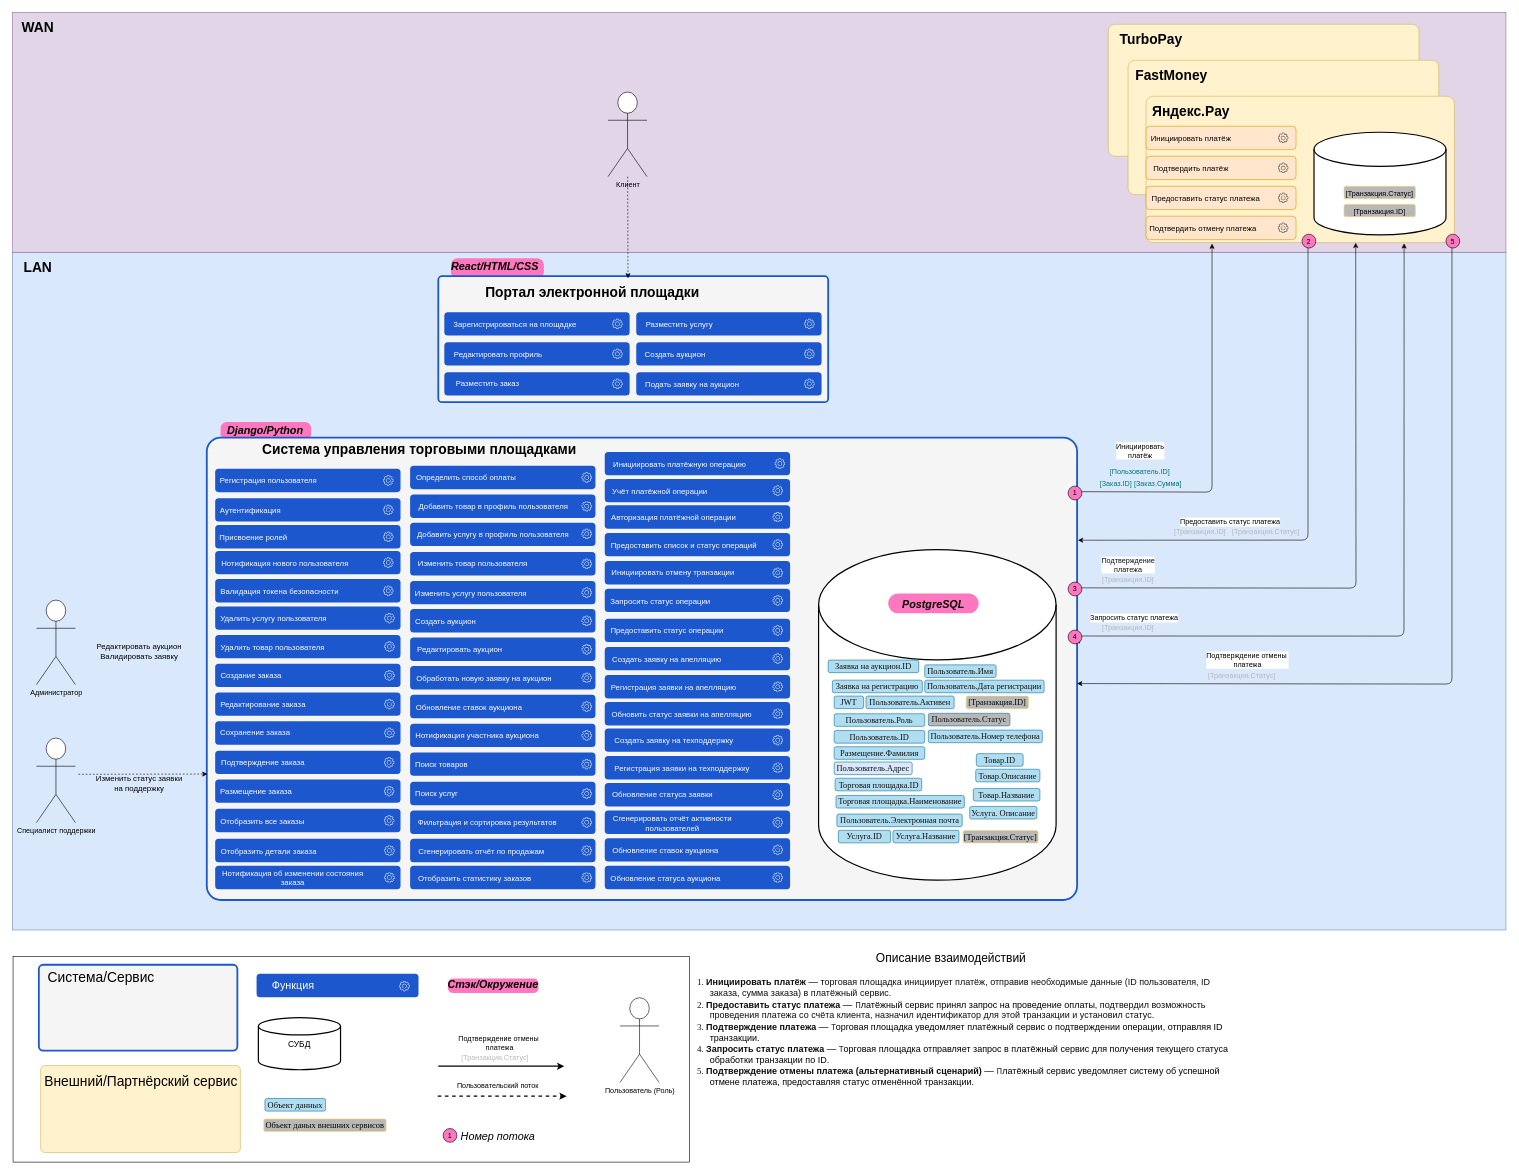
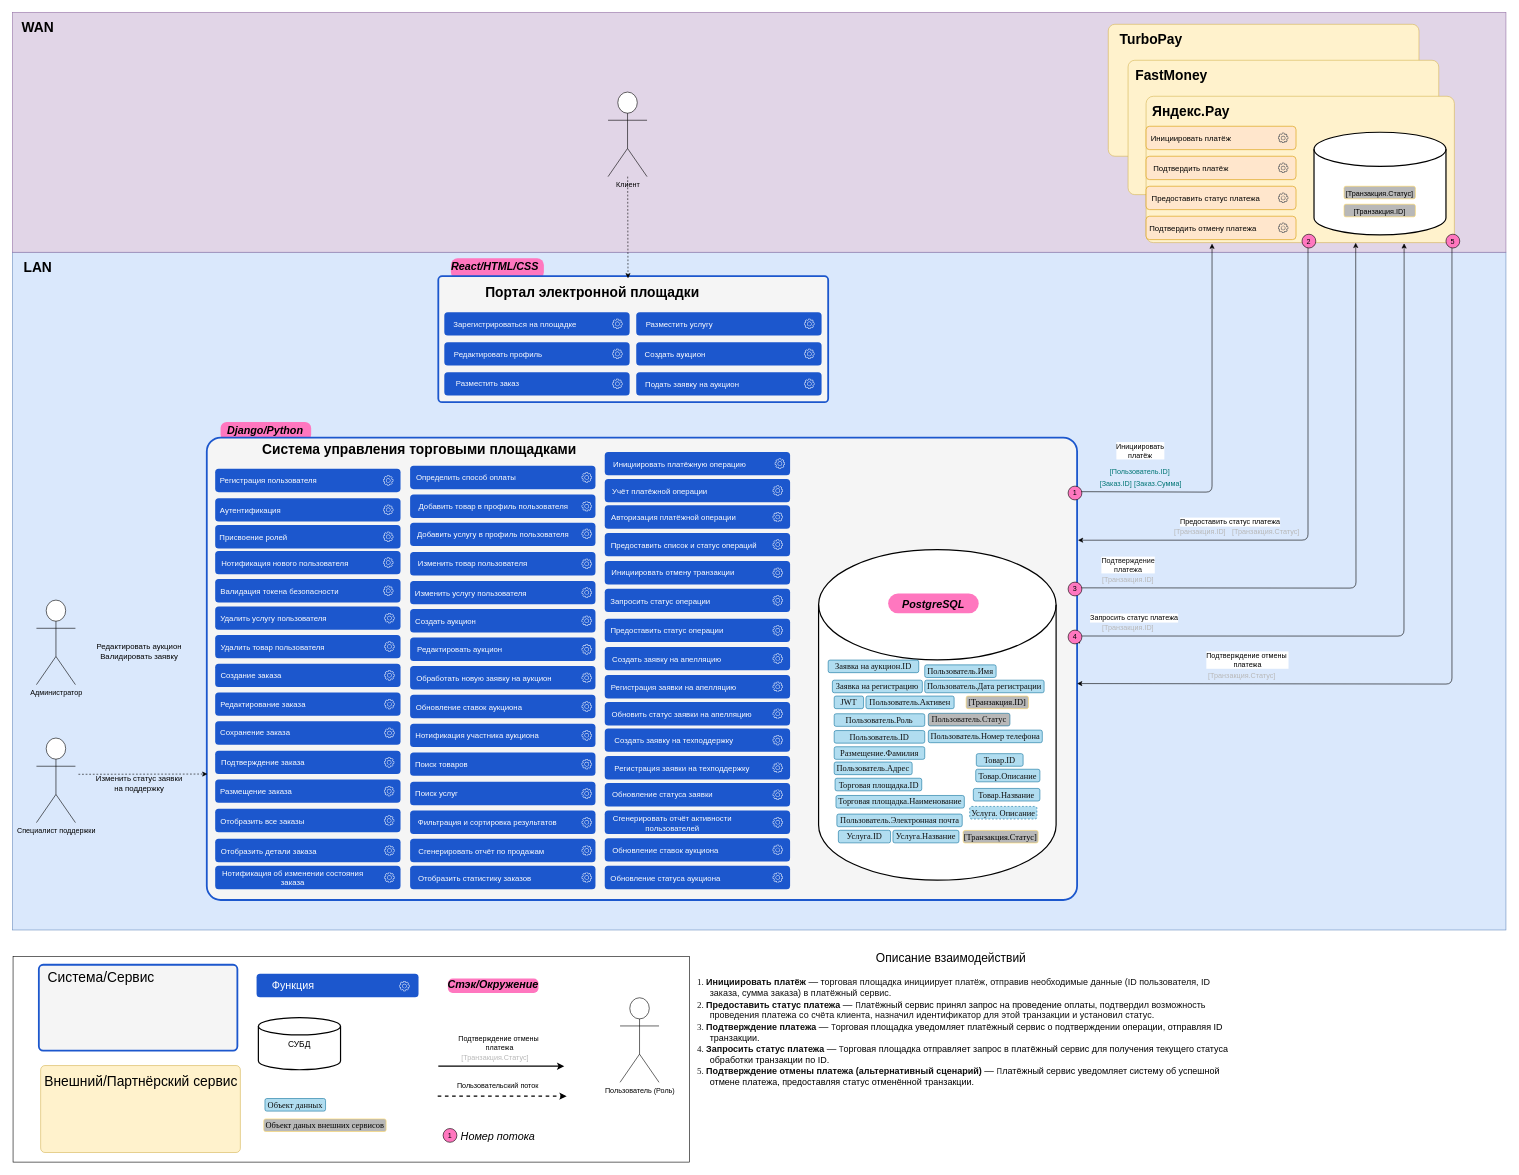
node "Пользователь.Адрес": fillcolor #dae8fc -> #b1ddf0
node "Услуга. Описание": style solid -> dashed
